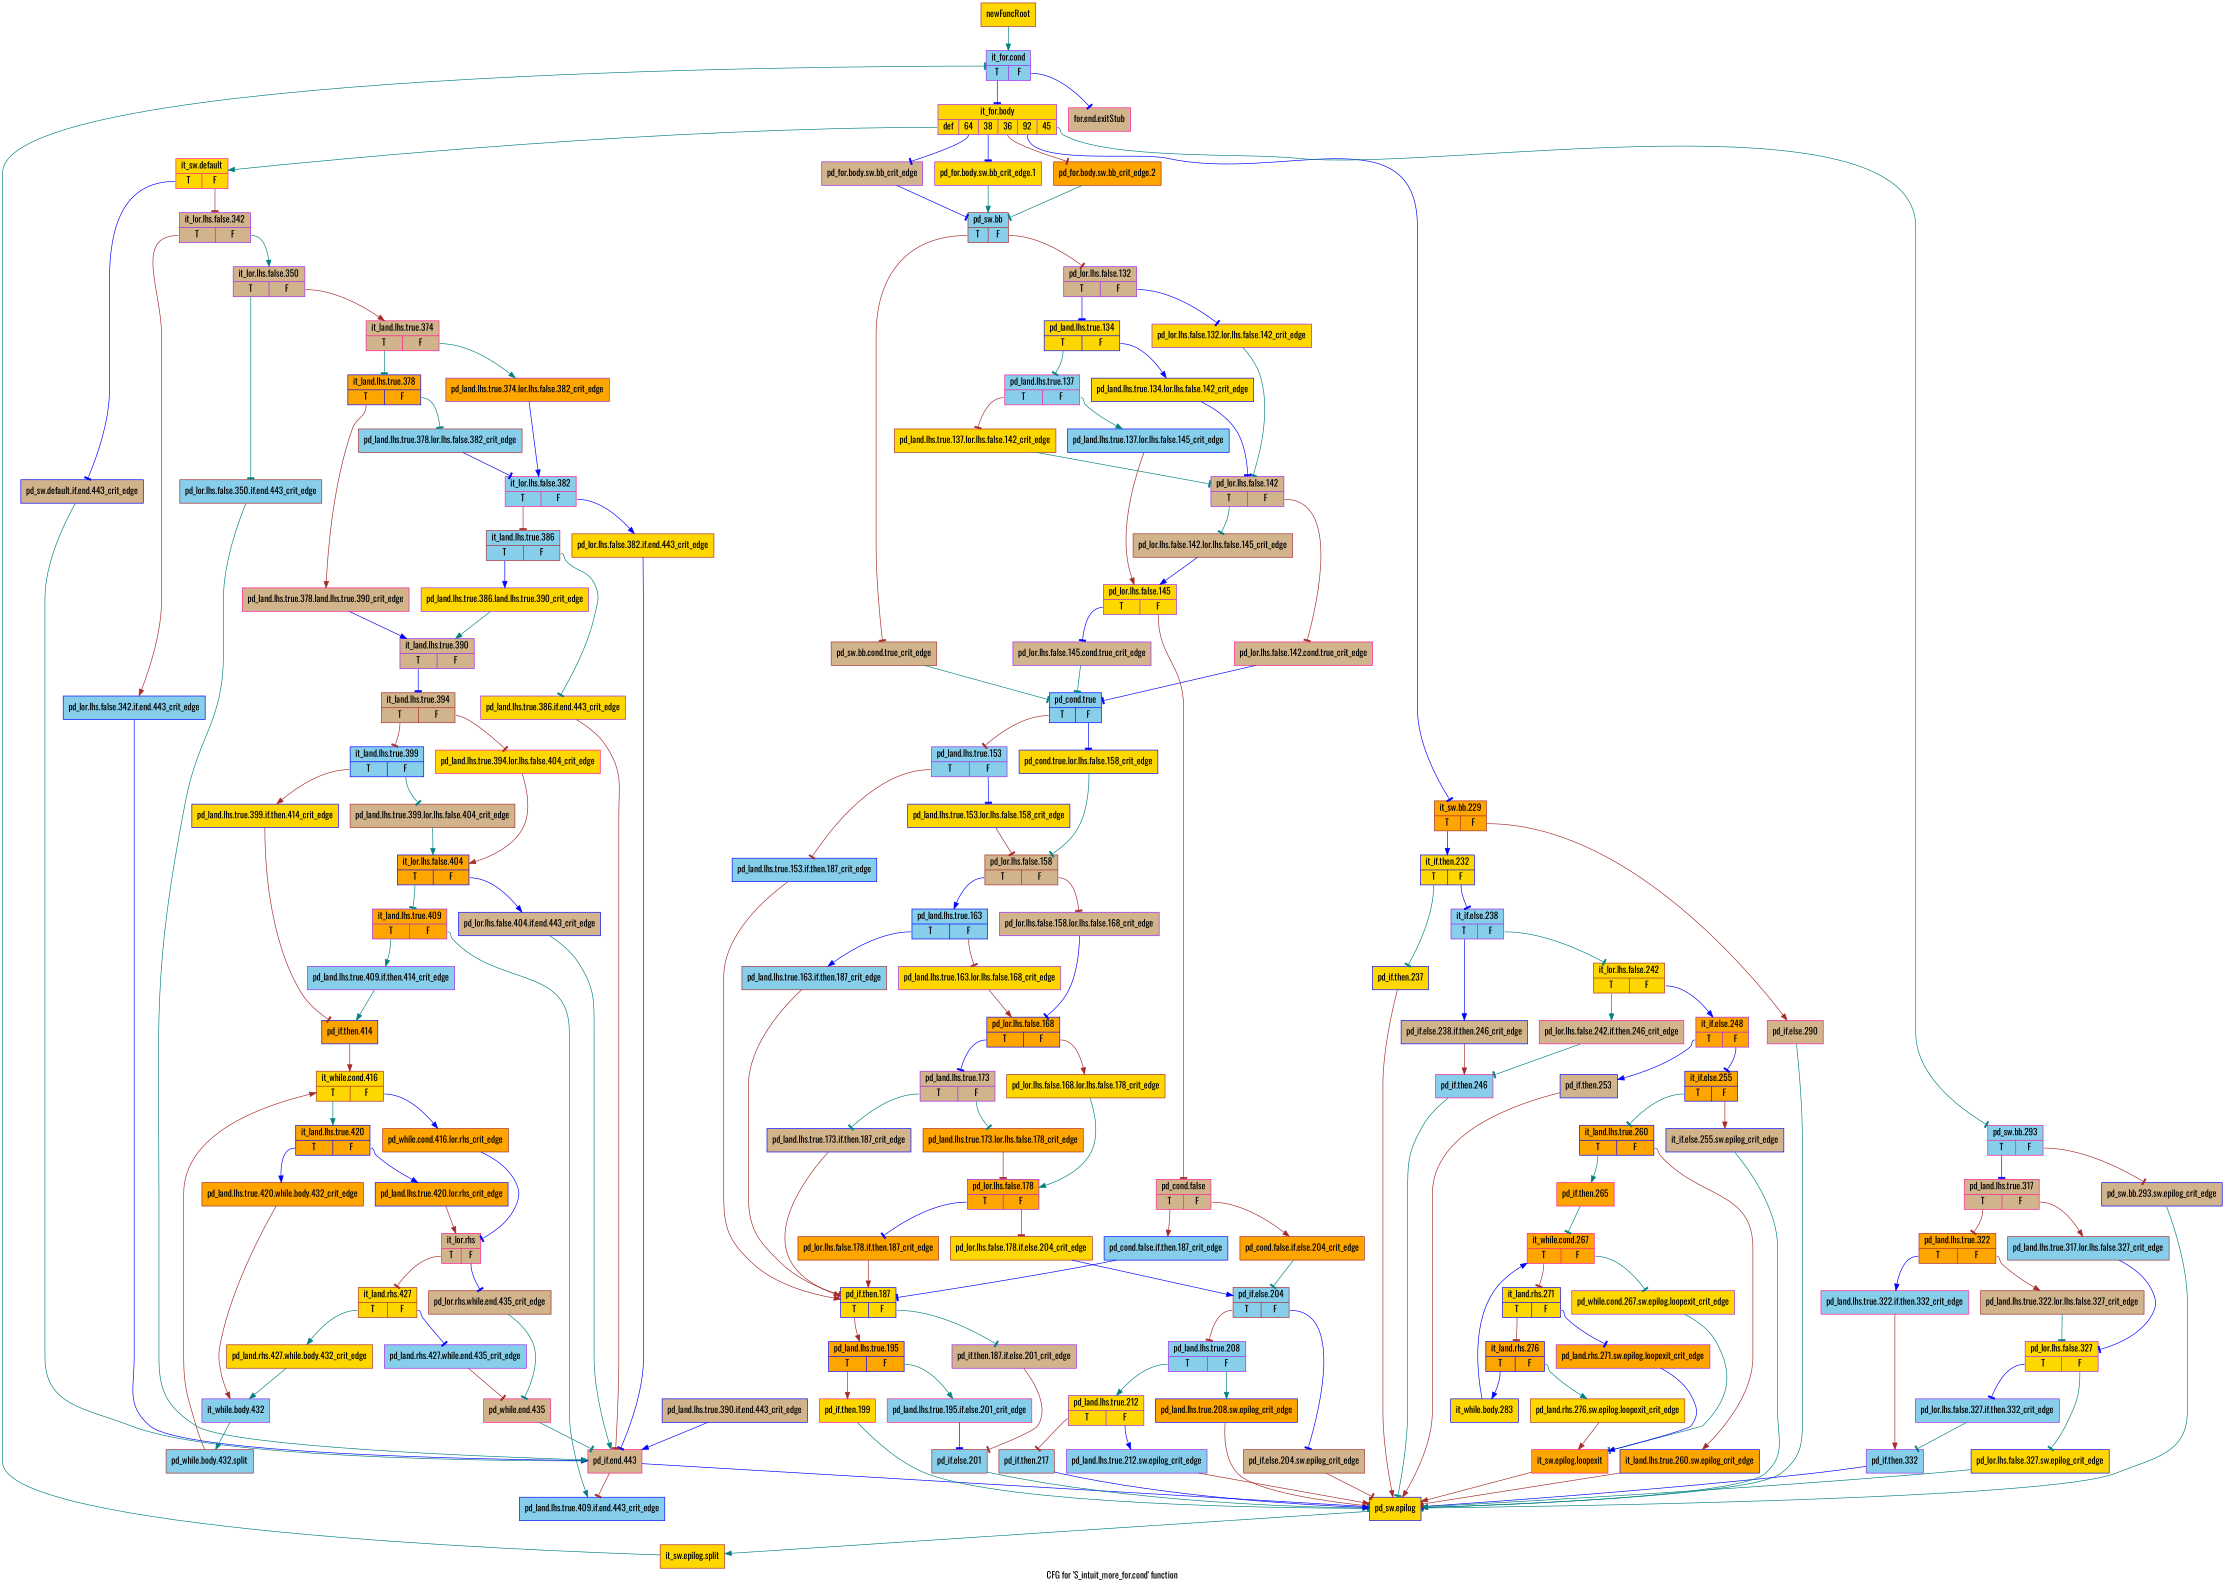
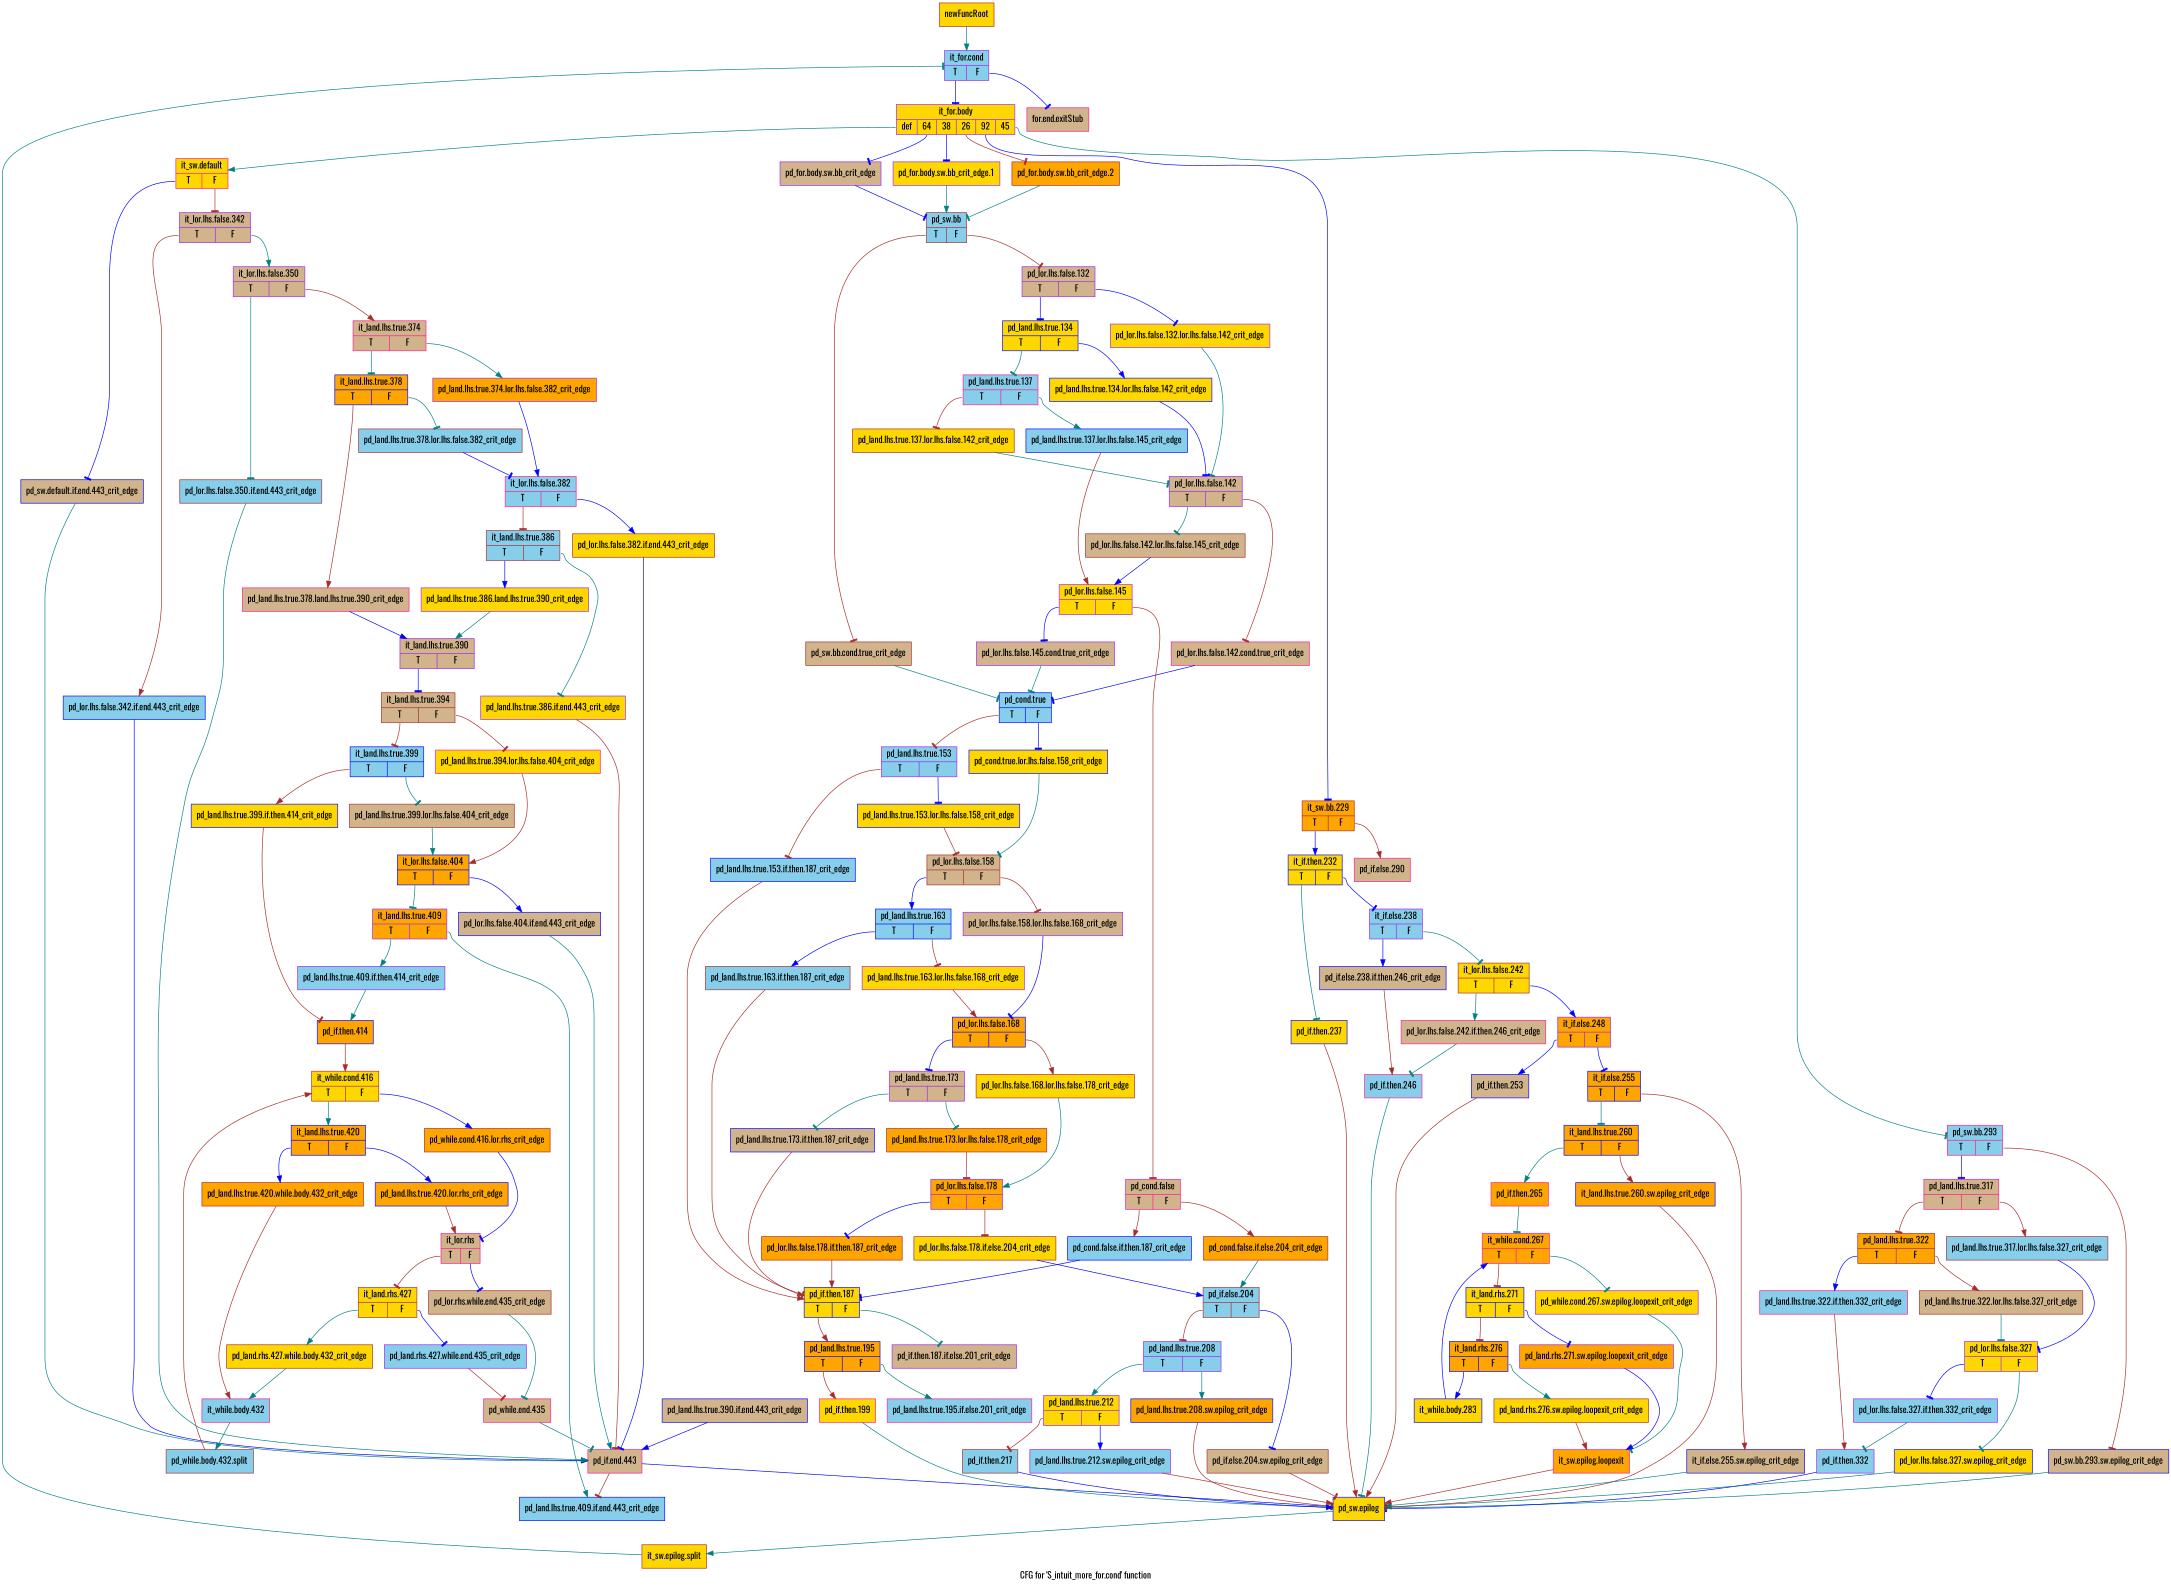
node "it_for.body": text "36" -> "26"
edge "pd_cond.false.if.else.204_crit_edge" -> "pd_if.else.204": arrowhead tee -> normal
node "it_while.body.432": color purple -> deeppink
edge "pd_if.else.290" -> "pd_sw.epilog": removed
node "pd_if.else.201": removed
